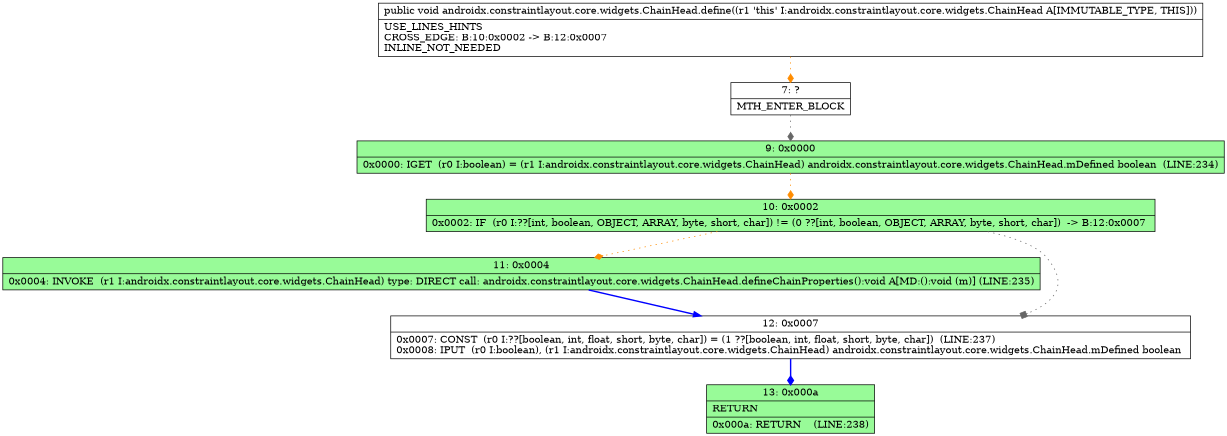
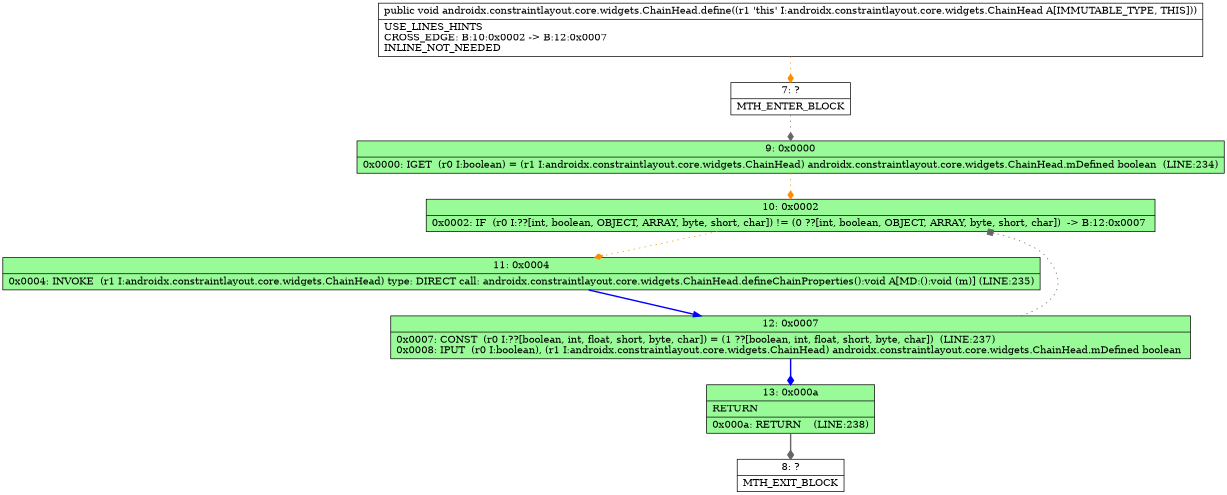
edge "10: 0x0002" -> "12: 0x0007": reversed
node "12: 0x0007": fillcolor white -> palegreen
node "8: ?": added
